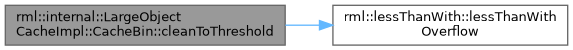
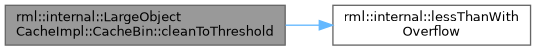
node "rml::lessThanWith::lessThanWith Overflow": label "rml::lessThanWith::lessThanWith Overflow" -> "rml::internal::lessThanWith Overflow"
